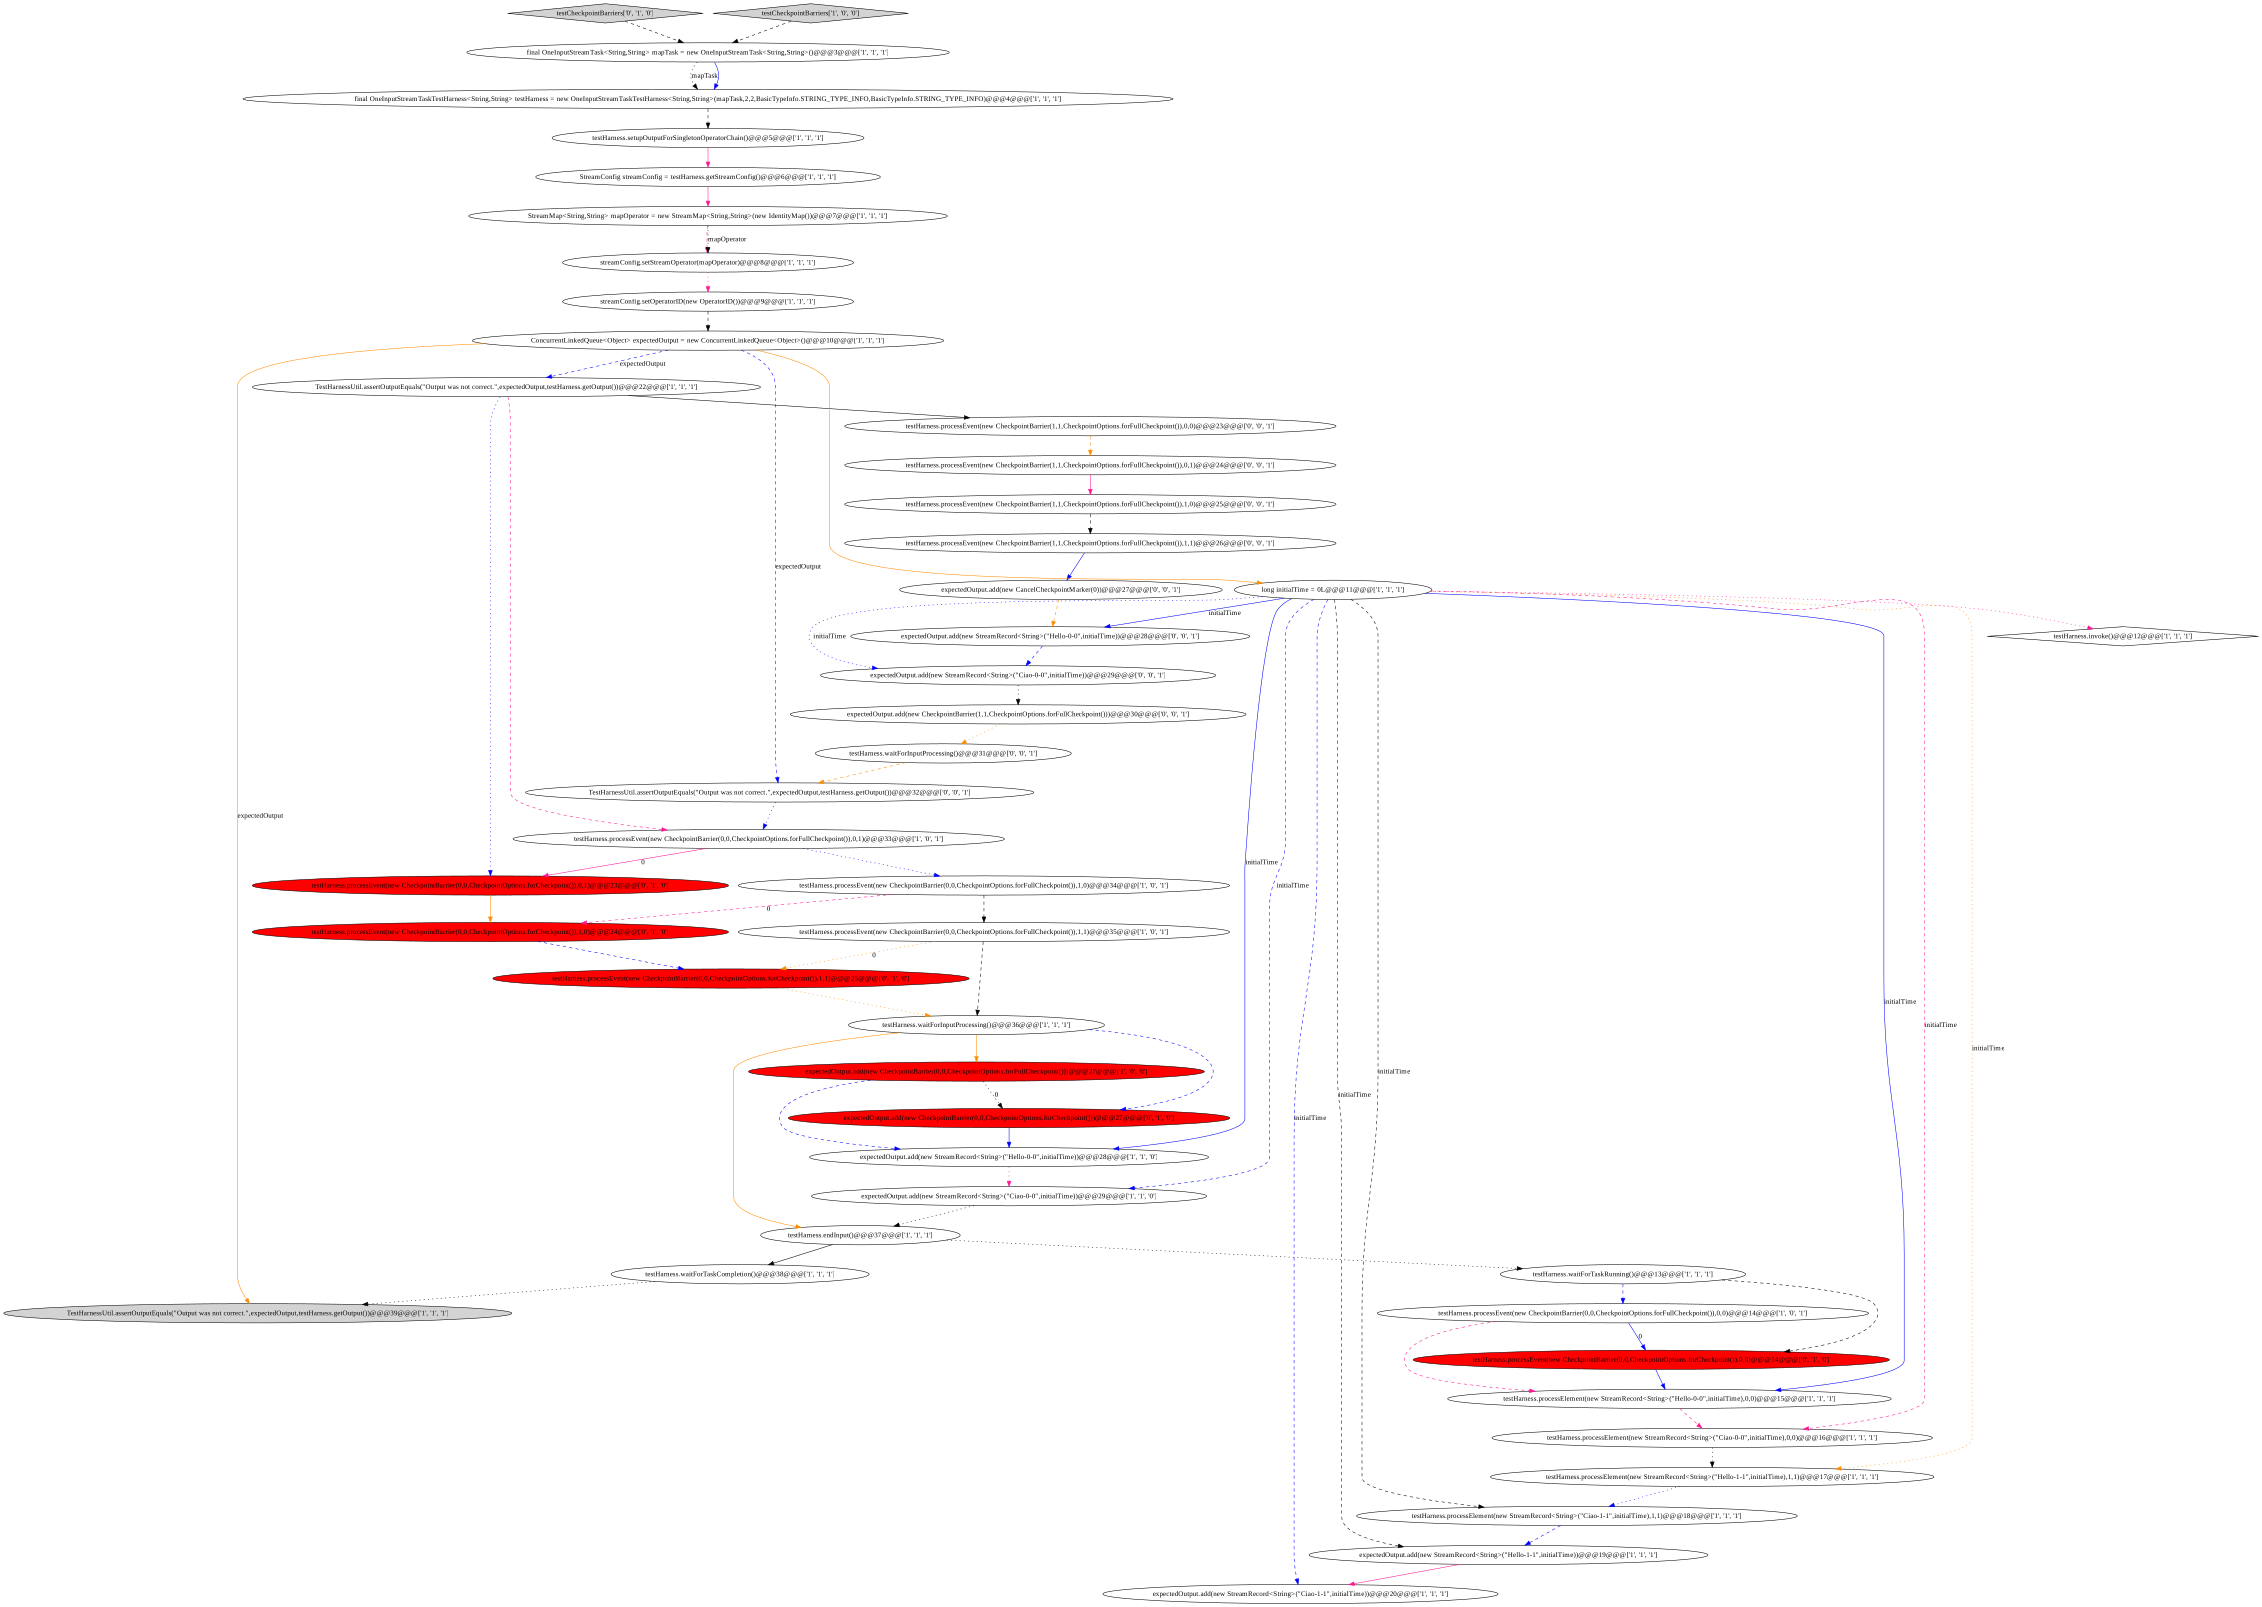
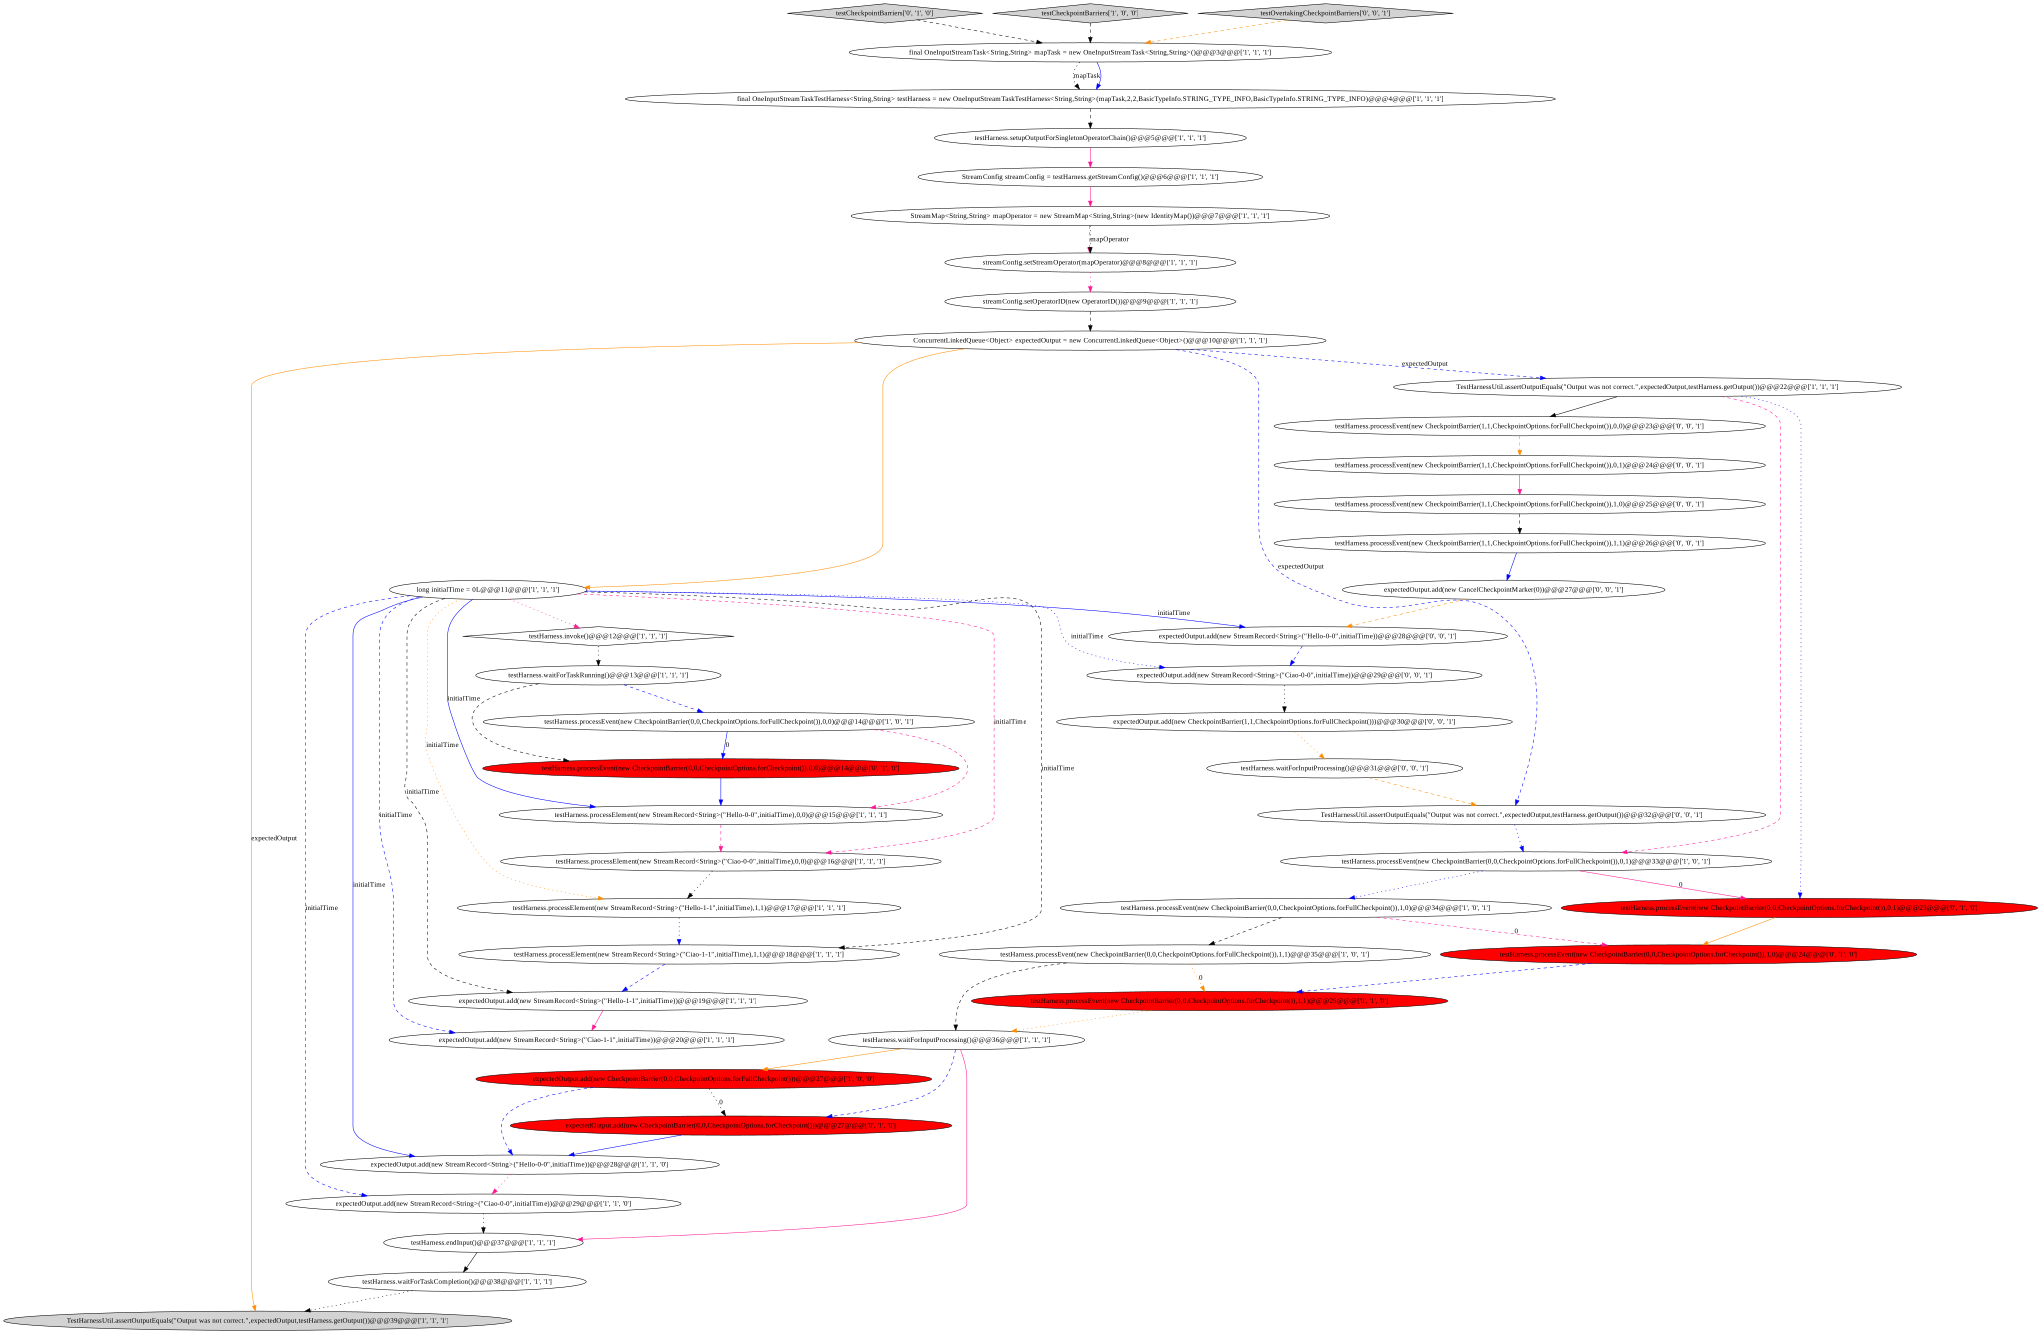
node "testOvertakingCheckpointBarriers['0', '0', '1']": added
edge "testHarness.waitForInputProcessing()@@@36@@@['1', '1', '1']" -> "testHarness.endInput()@@@37@@@['1', '1', '1']": color darkorange -> deeppink
edge "testHarness.endInput()@@@37@@@['1', '1', '1']" -> "testHarness.waitForTaskRunning()@@@13@@@['1', '1', '1']": now "testHarness.invoke()@@@12@@@['1', '1', '1']" -> "testHarness.waitForTaskRunning()@@@13@@@['1', '1', '1']"
